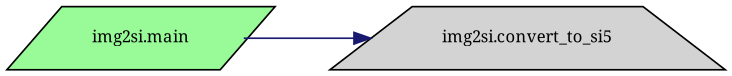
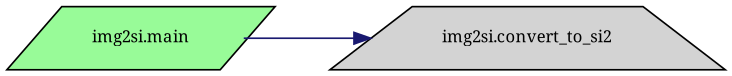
node "img2si.convert_to_si5": label "img2si.convert_to_si5" -> "img2si.convert_to_si2"
